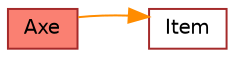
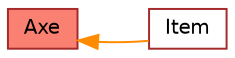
edge "Axe" -> "Item": reversed
